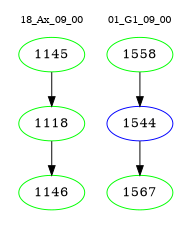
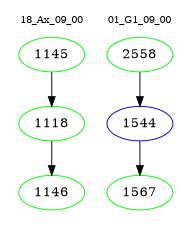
node "1558": label "1558" -> "2558"
